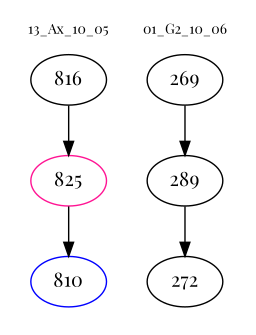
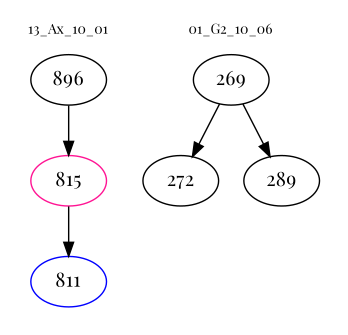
cluster "13_Ax_10_05": label "13_Ax_10_05" -> "13_Ax_10_01"
node "816": label "816" -> "896"
node "825": label "825" -> "815"
edge "289" -> "272": now "269" -> "272"
node "810": label "810" -> "811"
